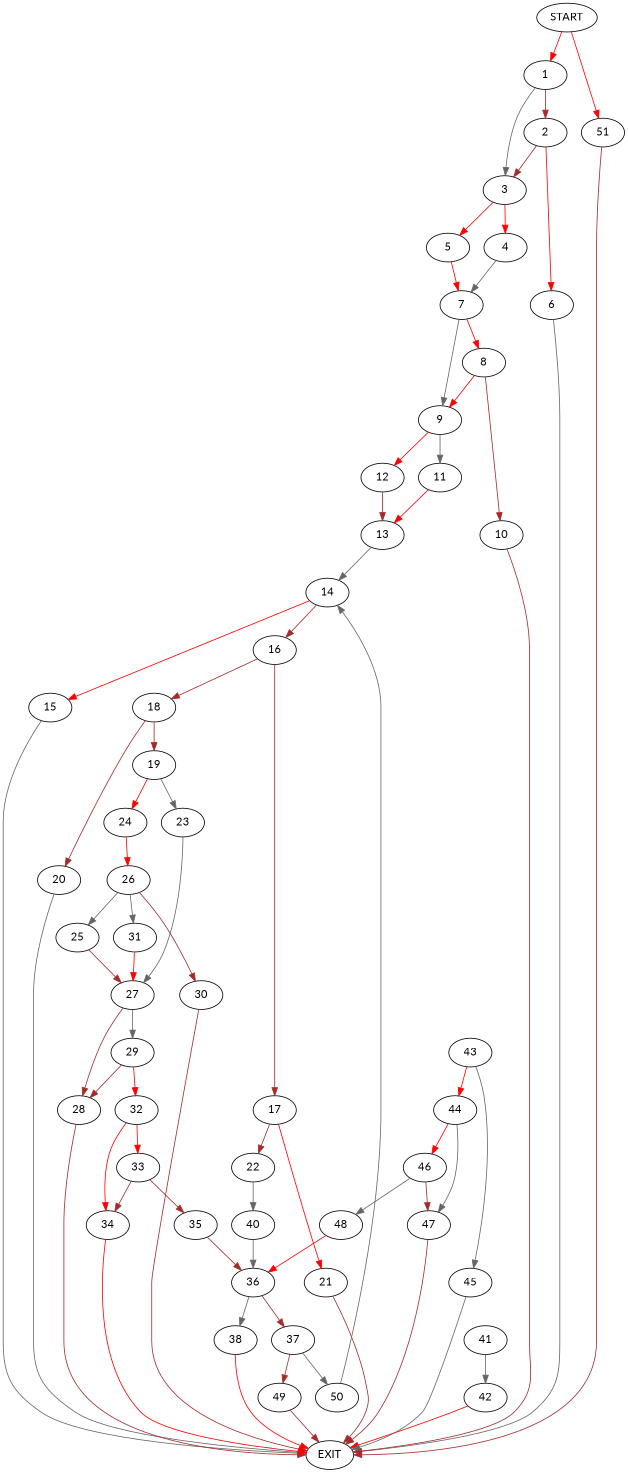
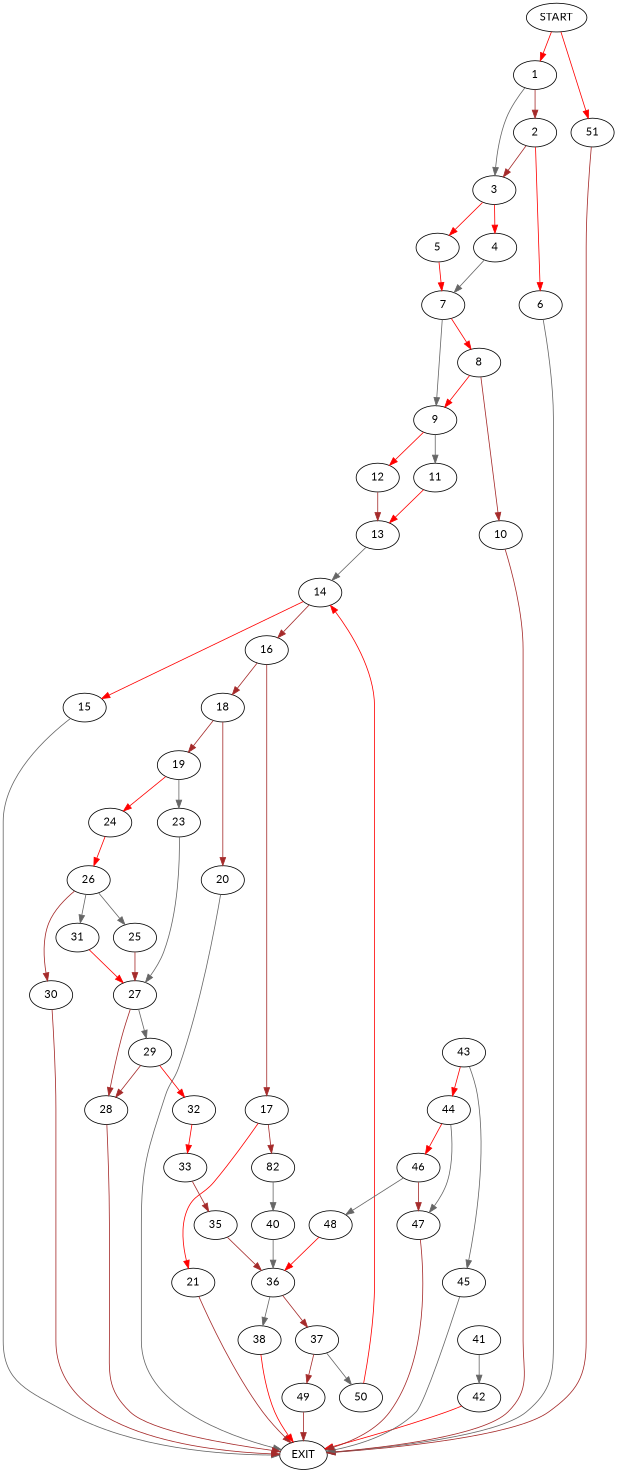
edge "50" -> "14": color gray40 -> red
node "22": label "22" -> "82"
node "34": removed
